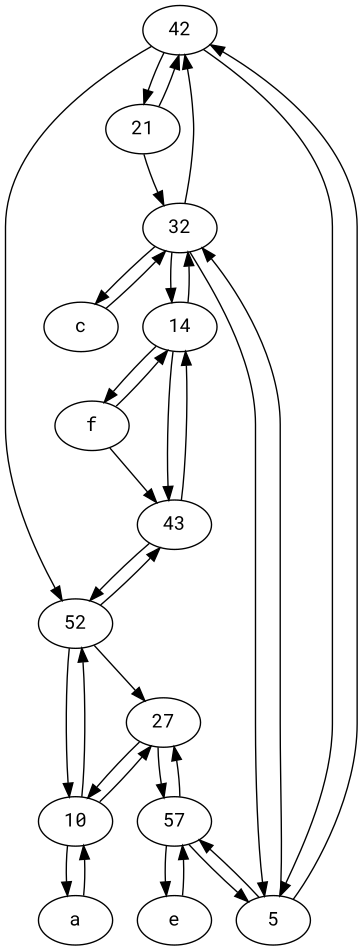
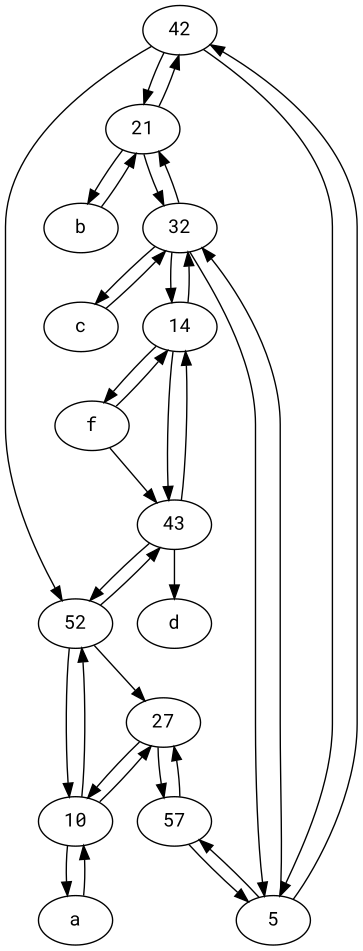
edge "32" -> "42": now "32" -> "21"
node "b": added
node "d": added
node "e": removed
